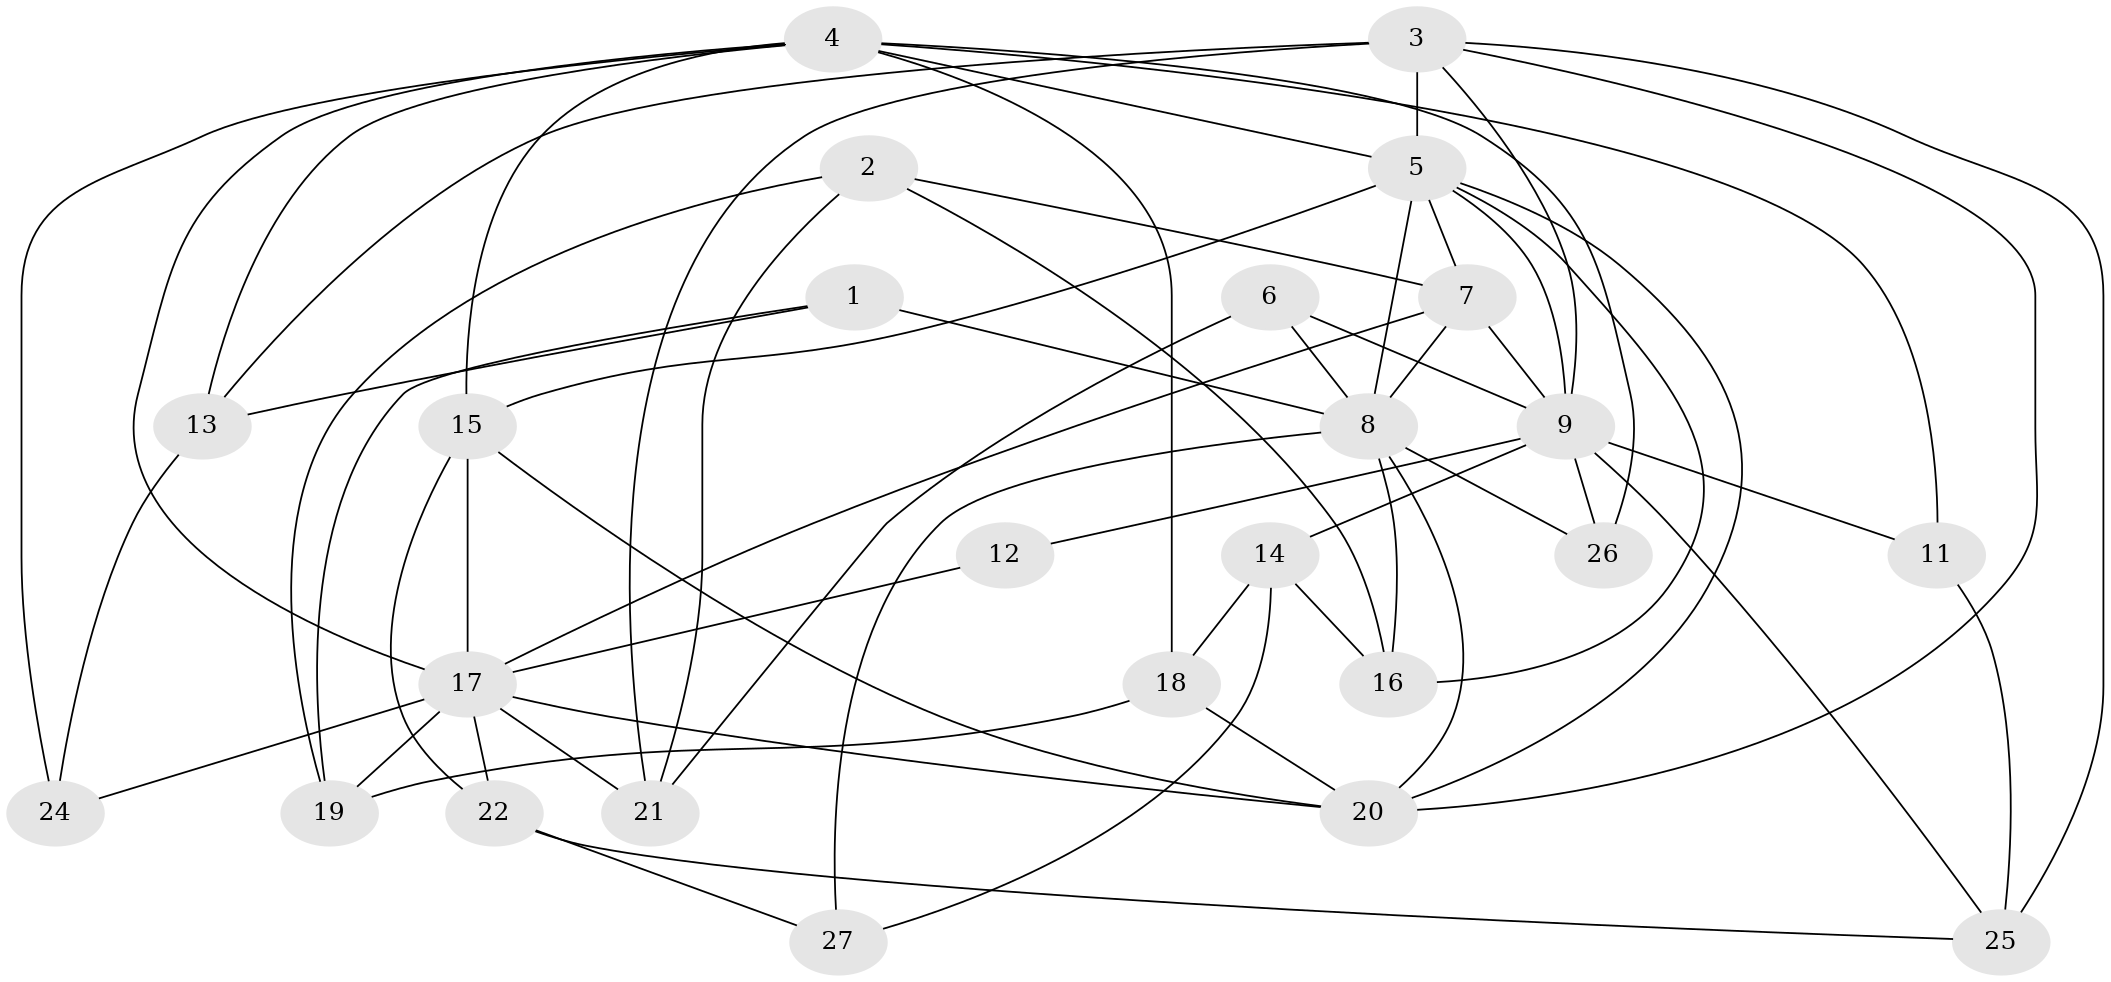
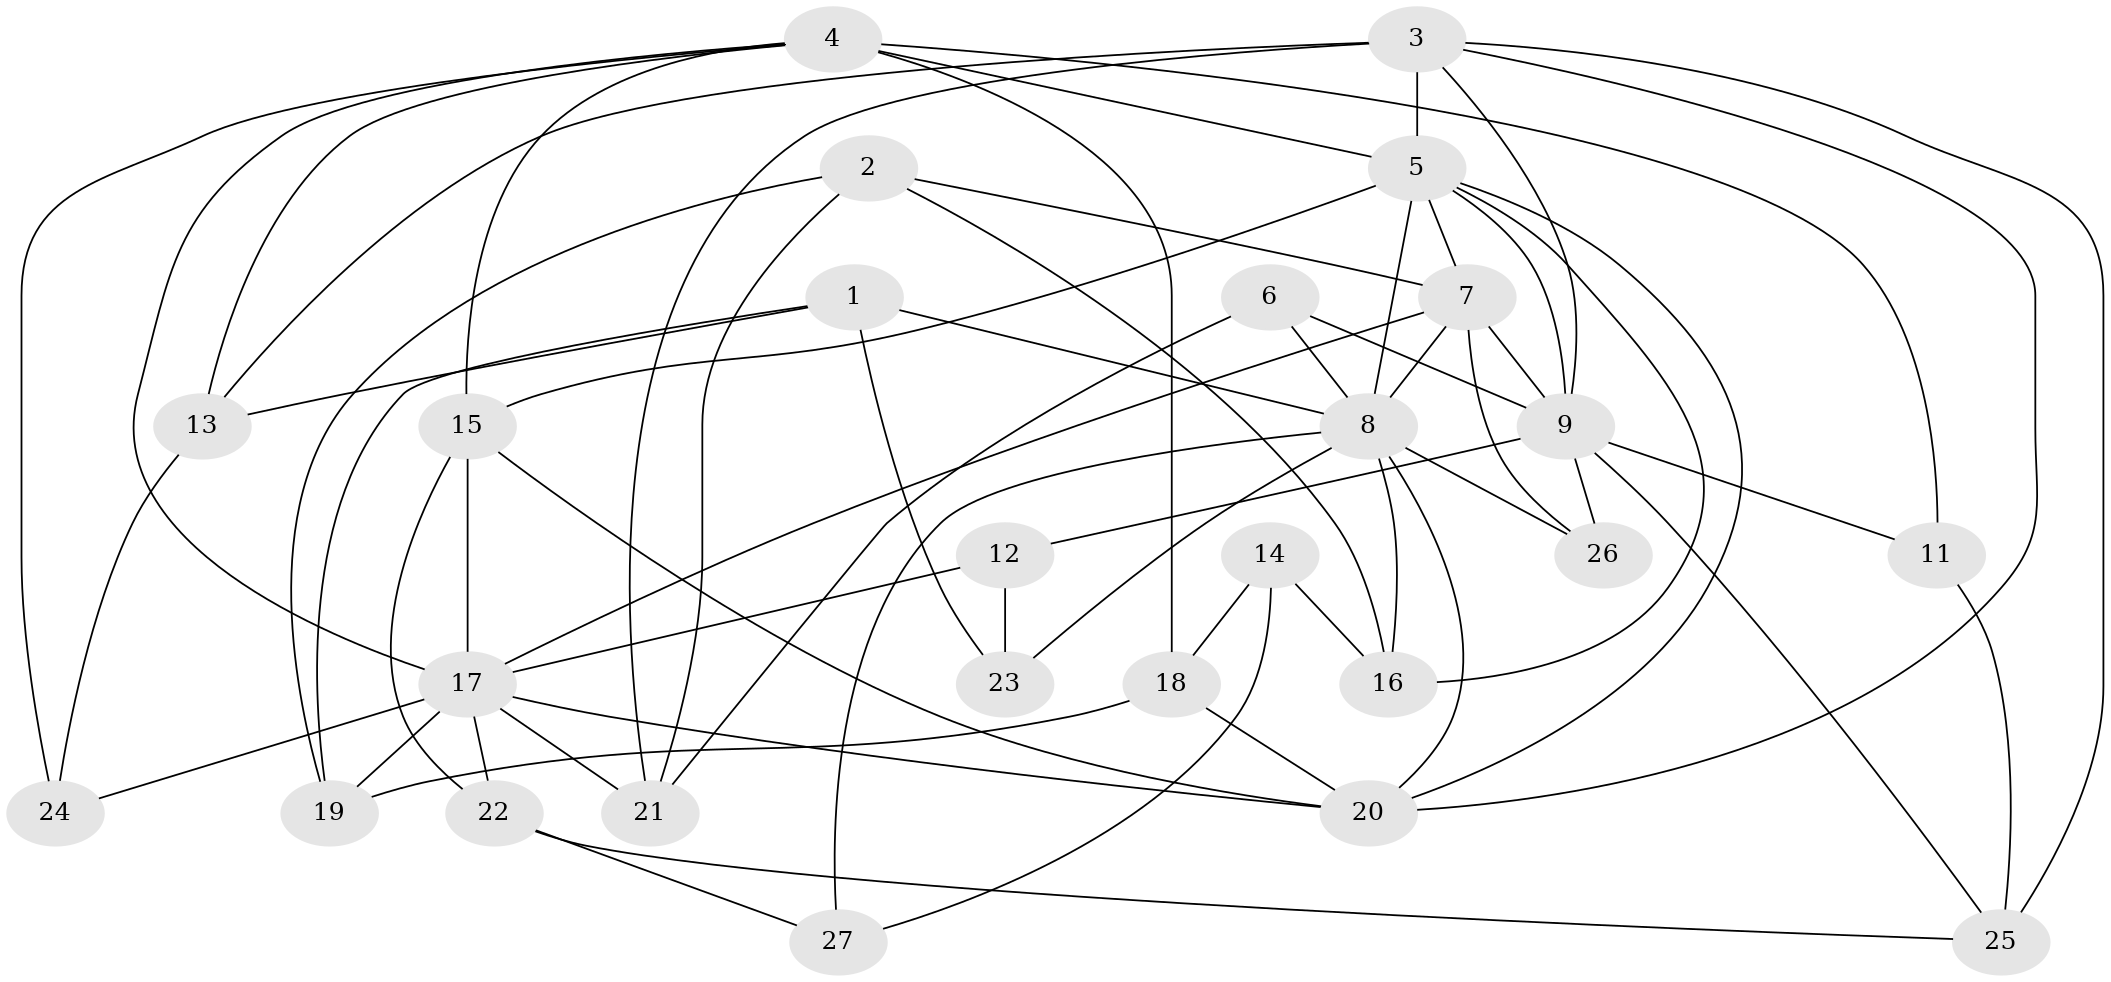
edge "4" -- "26": now "7" -- "26"
edge "9" -- "14": removed
node "23": added
